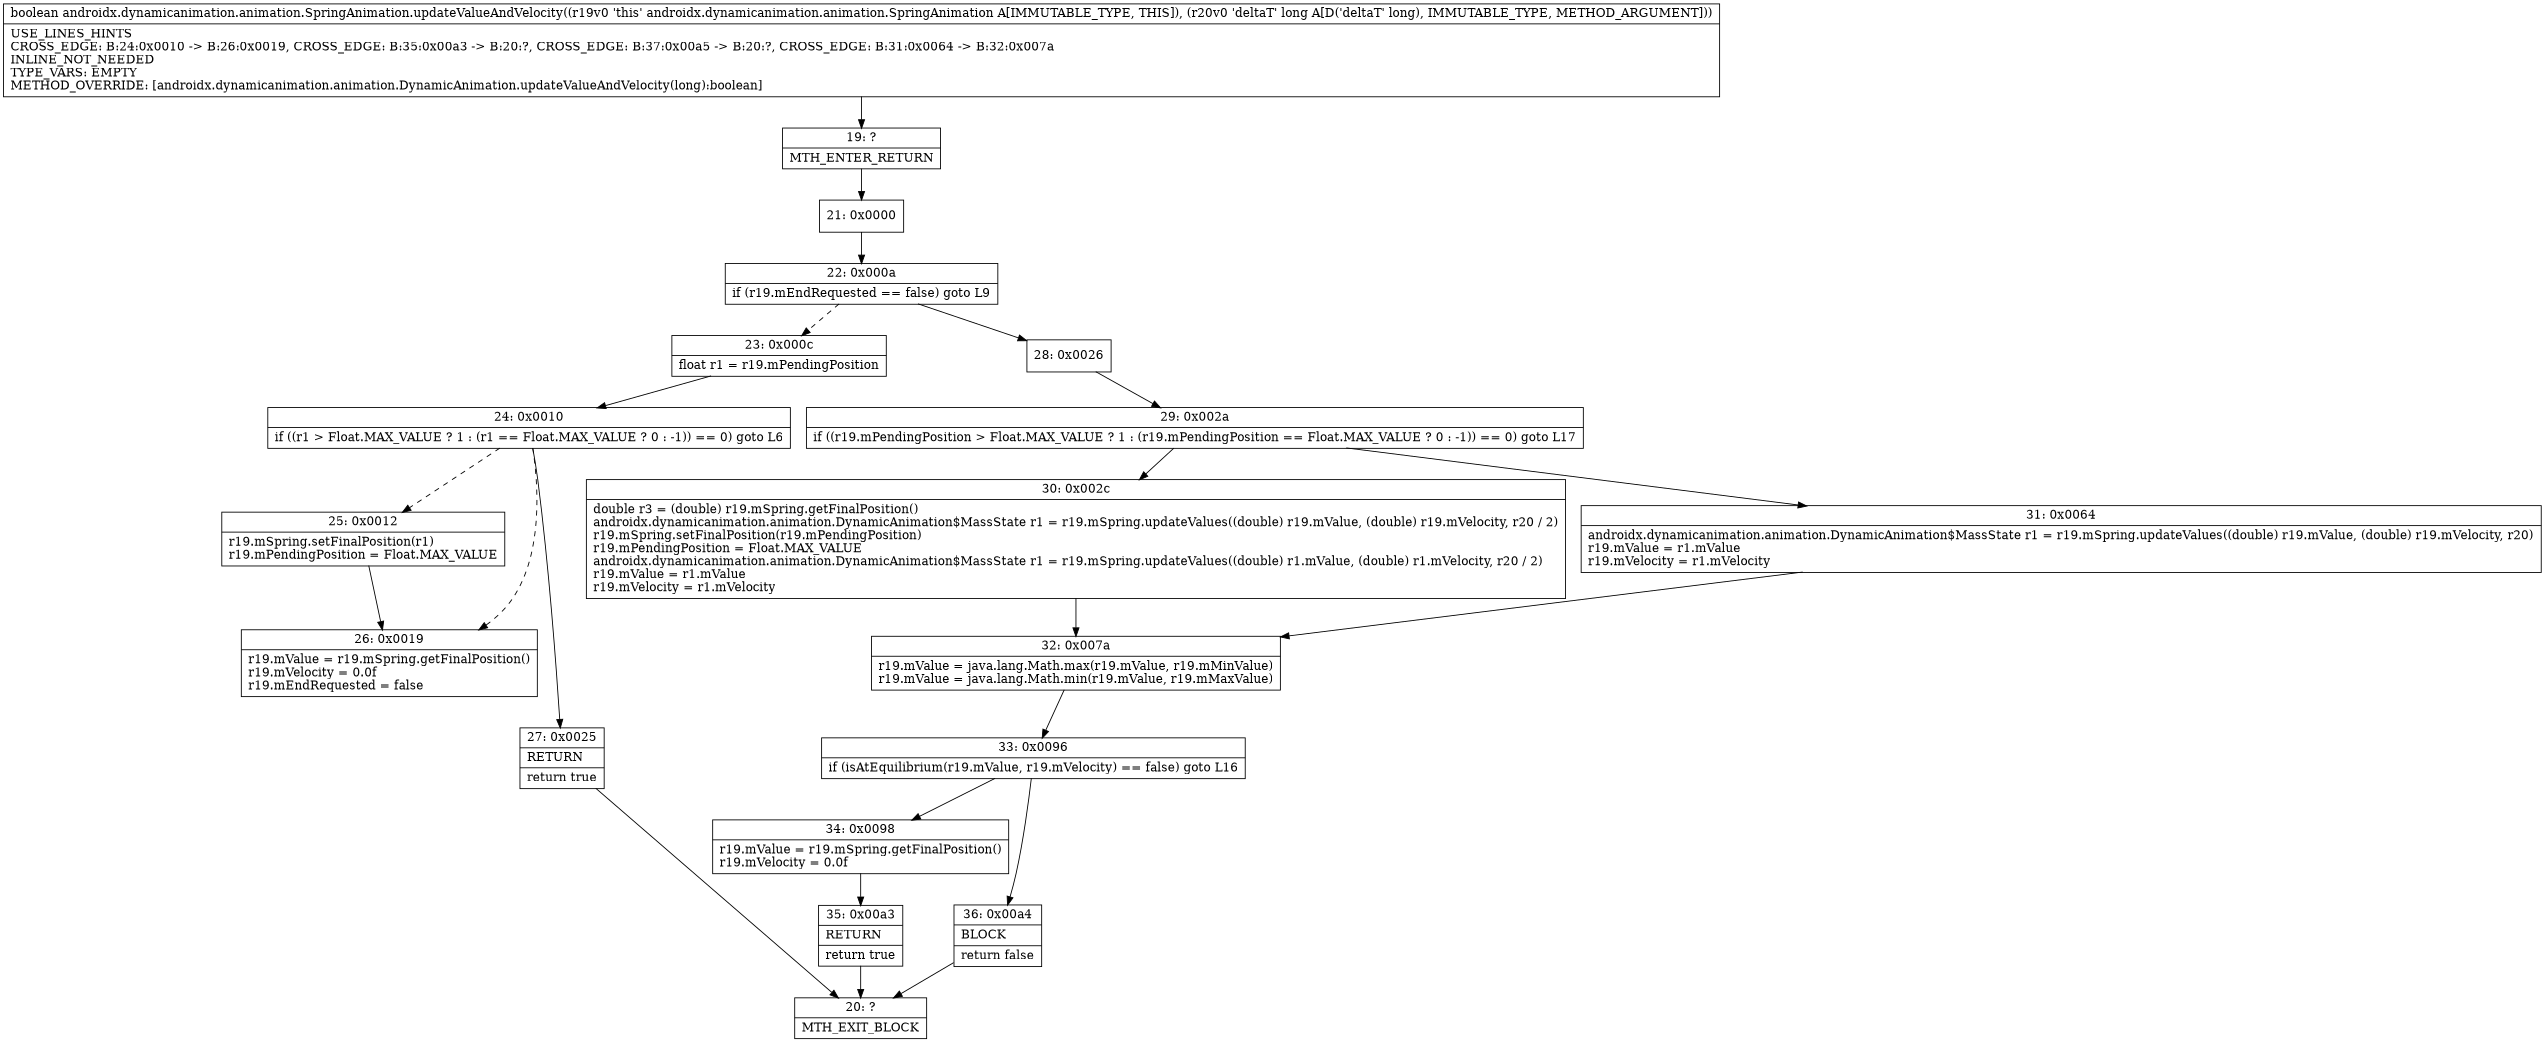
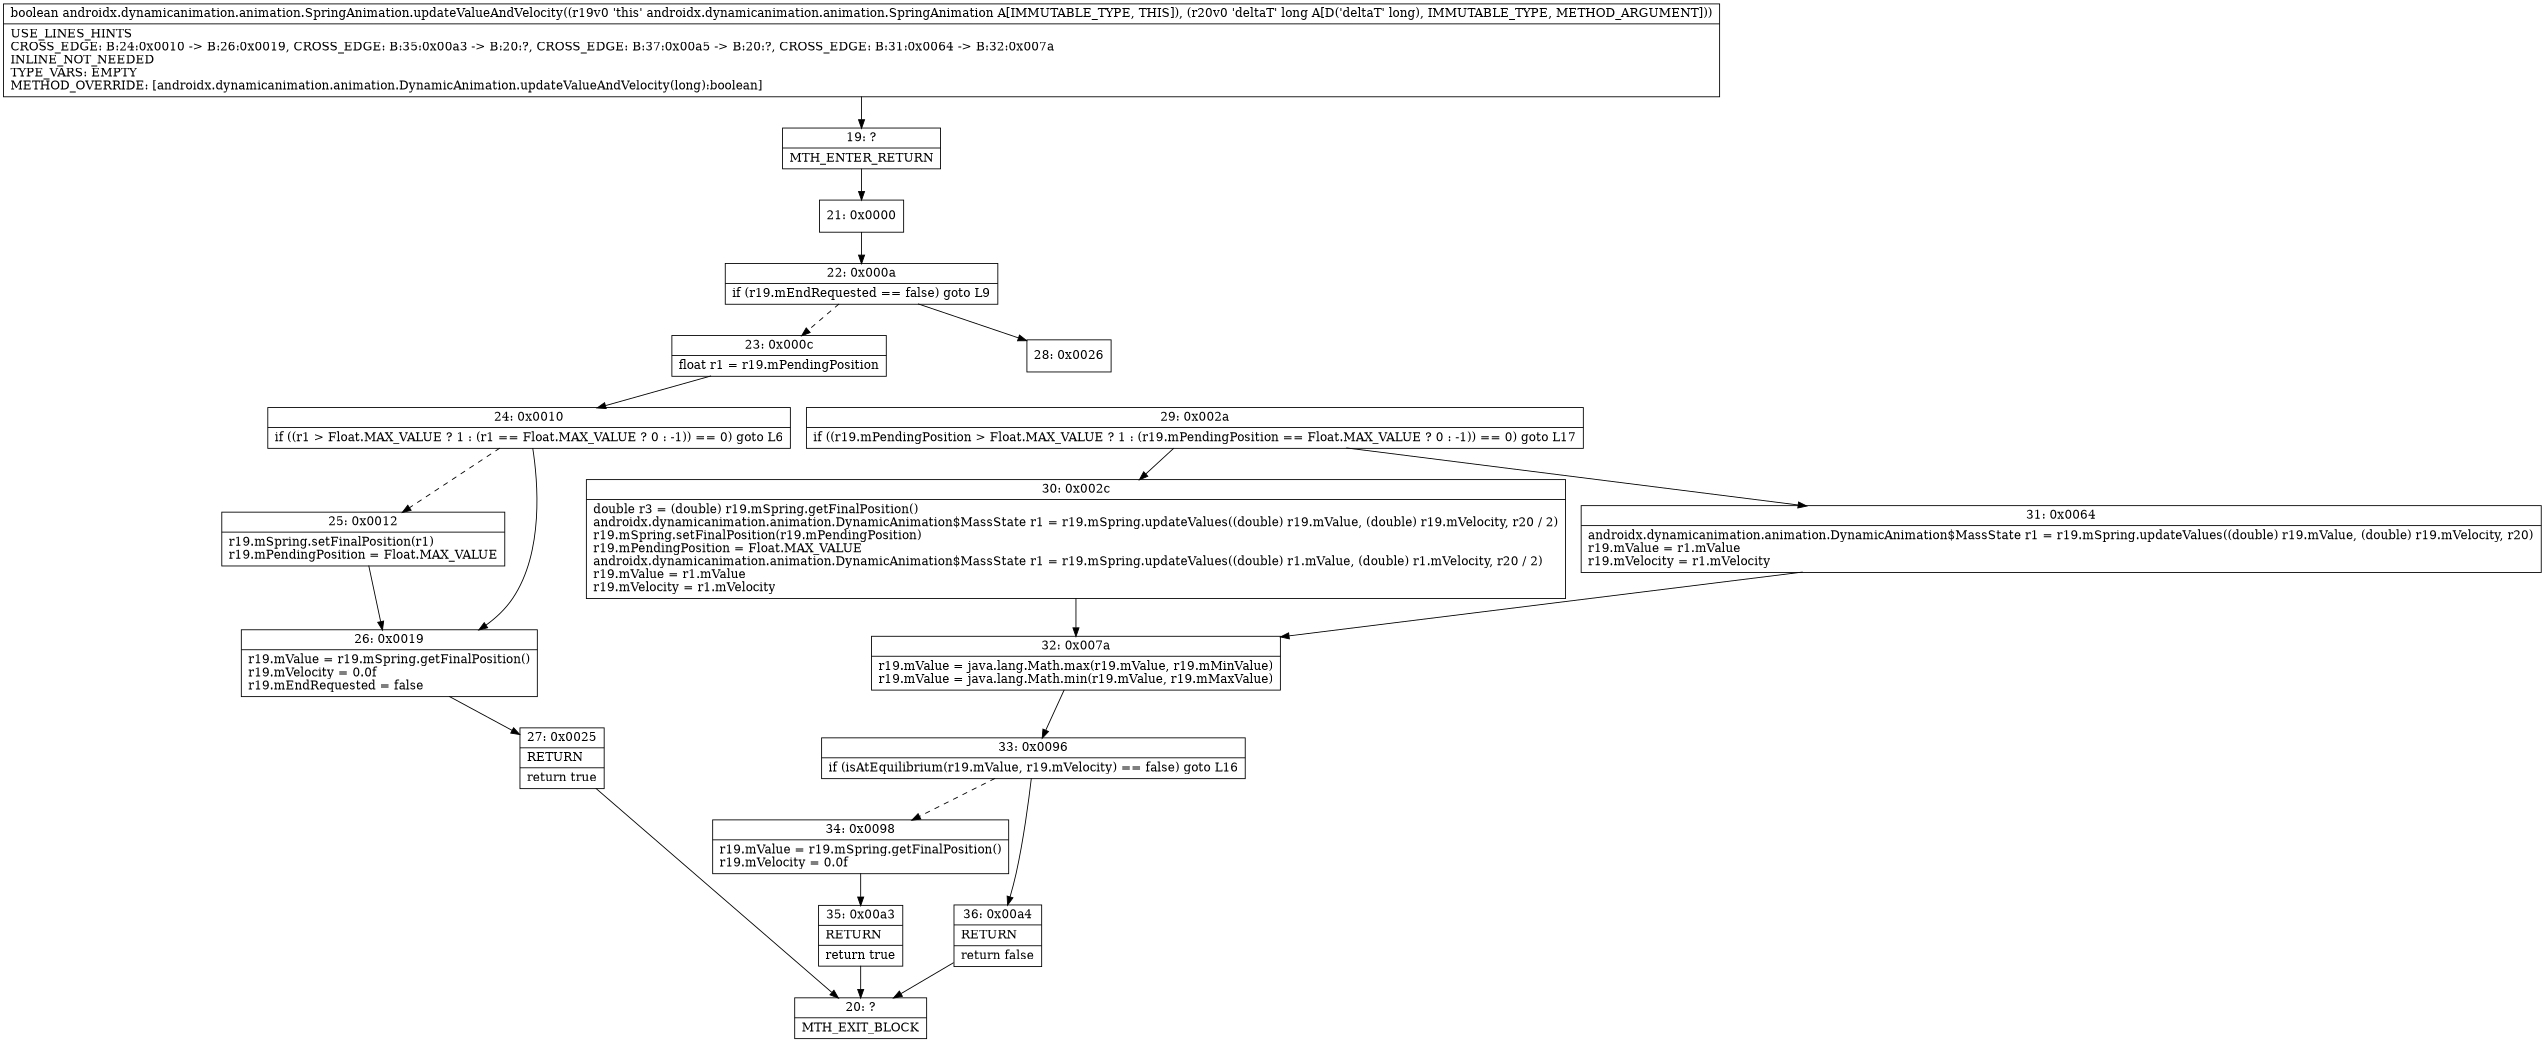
edge "28: 0x0026" -> "29: 0x002a": removed
edge "24: 0x0010" -> "26: 0x0019": style dashed -> solid
edge "24: 0x0010" -> "27: 0x0025": now "26: 0x0019" -> "27: 0x0025"
edge "33: 0x0096" -> "34: 0x0098": style solid -> dashed
node "36: 0x00a4": text "BLOCK" -> "RETURN"
